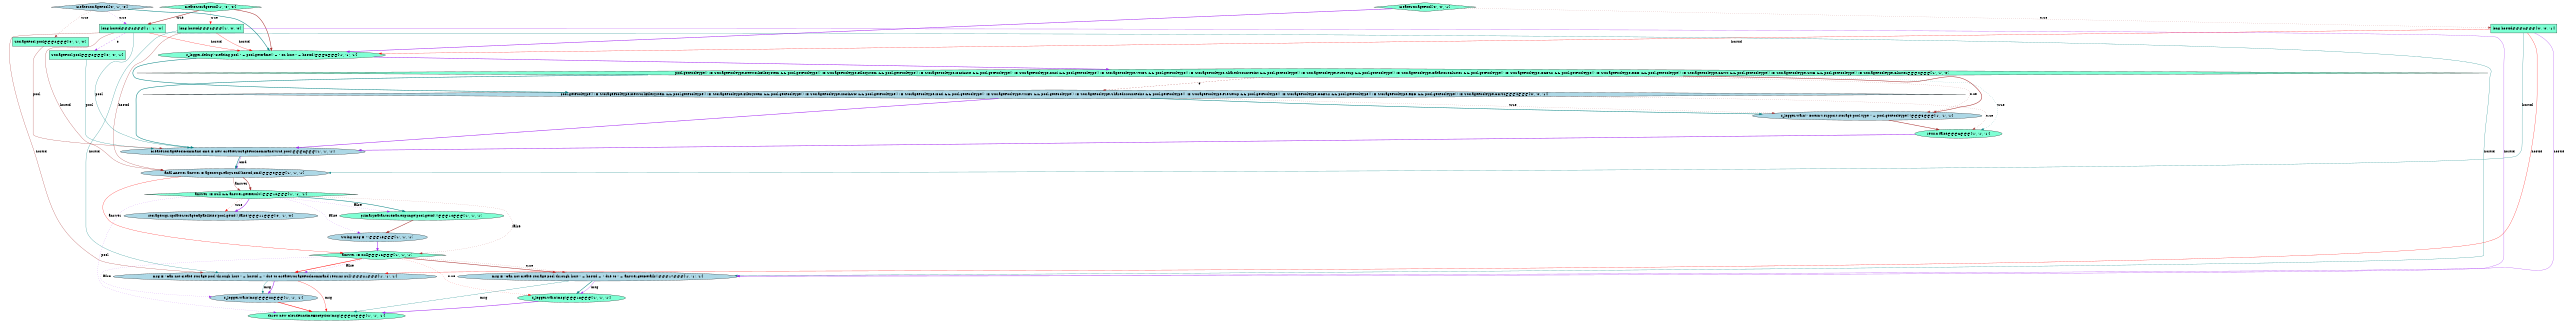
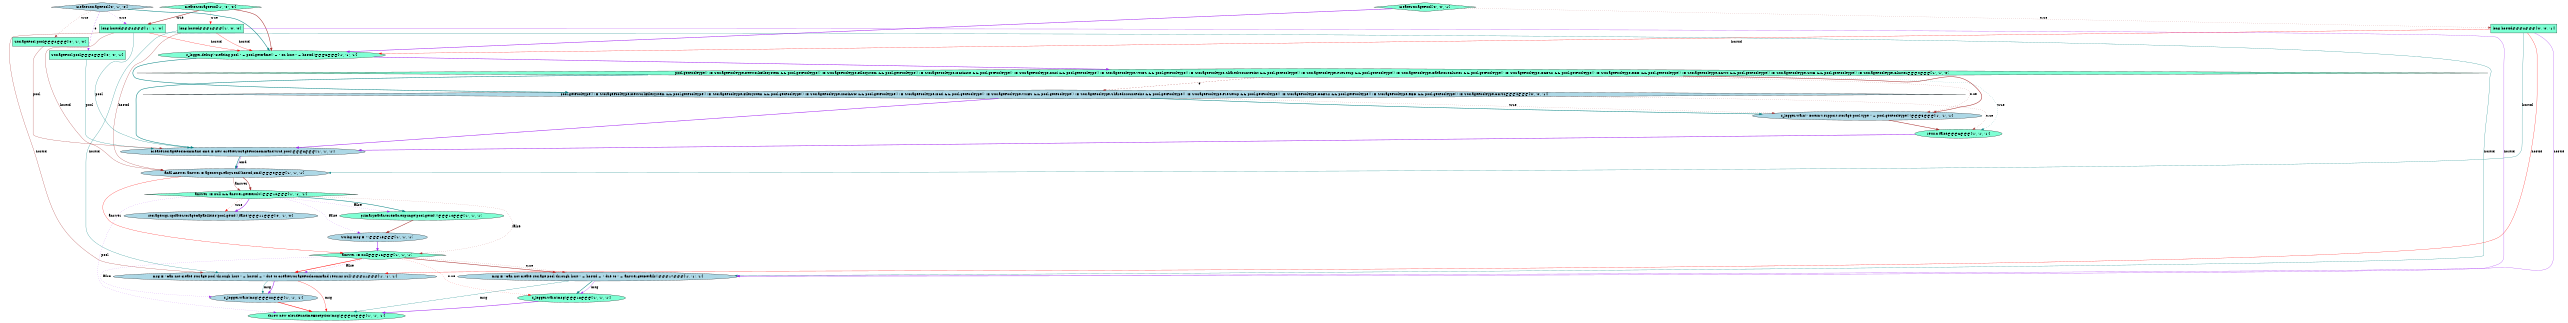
edge "long hostId@@@2@@@['1', '1', '0']" -> "StoragePool pool@@@2@@@['0', '0', '1']": now "createStoragePool['0', '1', '0']" -> "StoragePool pool@@@2@@@['0', '0', '1']"
